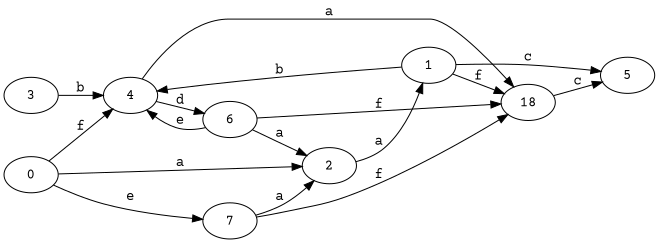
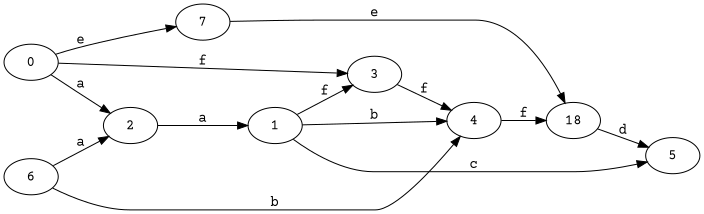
edge "4" -> "18": label "a" -> "f"
edge "18" -> "5": label "c" -> "d"
edge "1" -> "18": now "1" -> "3"
edge "3" -> "4": label "b" -> "f"
edge "4" -> "6": removed, label "d"
edge "6" -> "18": removed, label "f"
edge "6" -> "4": label "e" -> "b"
edge "0" -> "4": now "0" -> "3"
edge "7" -> "18": label "f" -> "e"
edge "7" -> "2": removed, label "a"
